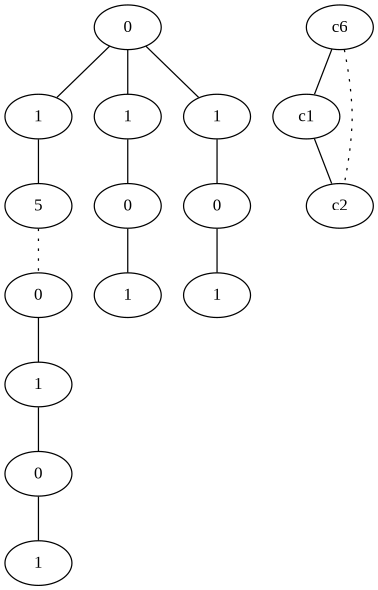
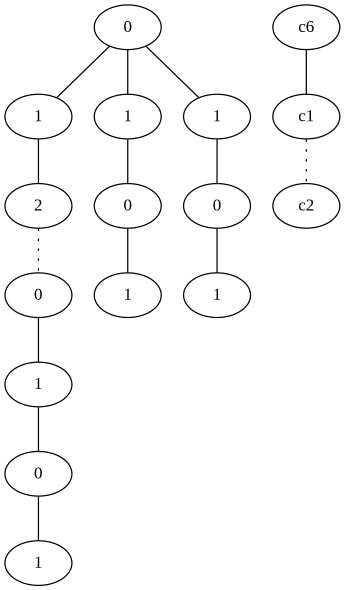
edge "c6" -- "c2": removed
edge "c1" -- "c2": style solid -> dotted
node "5": label "5" -> "2"
